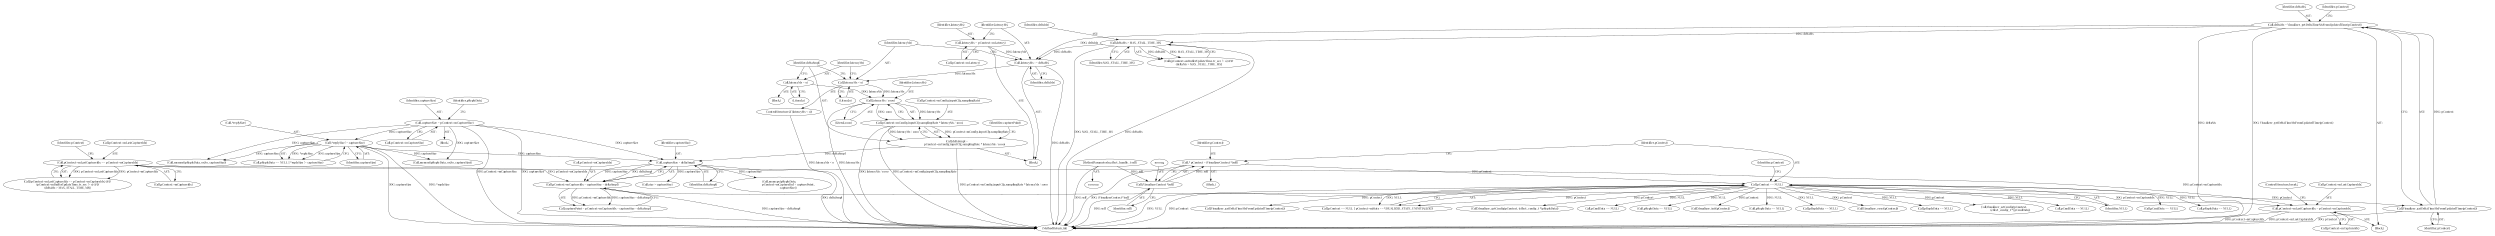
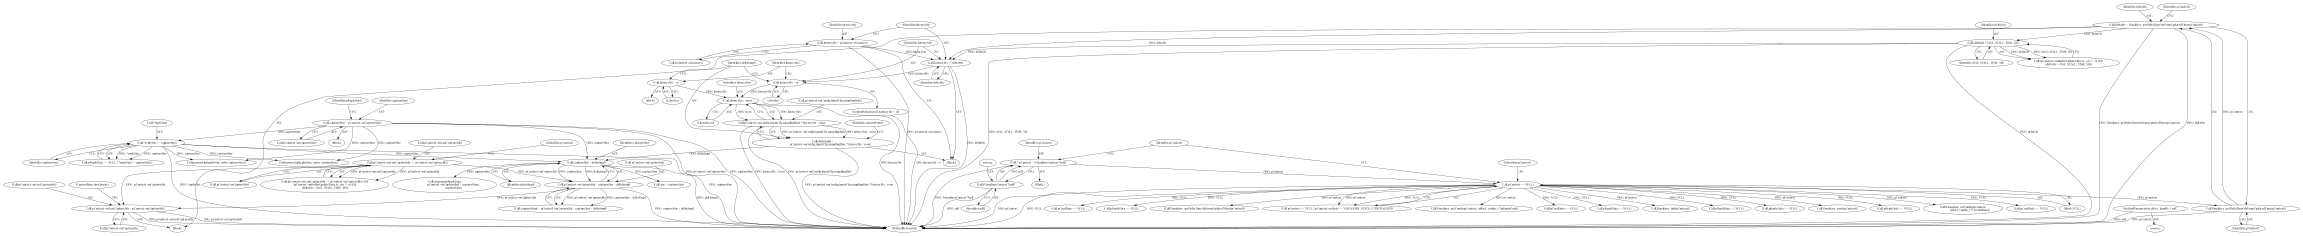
edge "(Call,latencyMs = pContext->mLatency)" -> "(MethodReturn,int)": added, label "DDG: pContext->mLatency"
edge "(MethodParameterIn,effect_handle_t self)" -> "(Call,(VisualizerContext *)self)": removed, label "DDG: self"
node "(Identifier,NULL)": label "(Identifier,NULL)" -> "(Block,NULL)"
